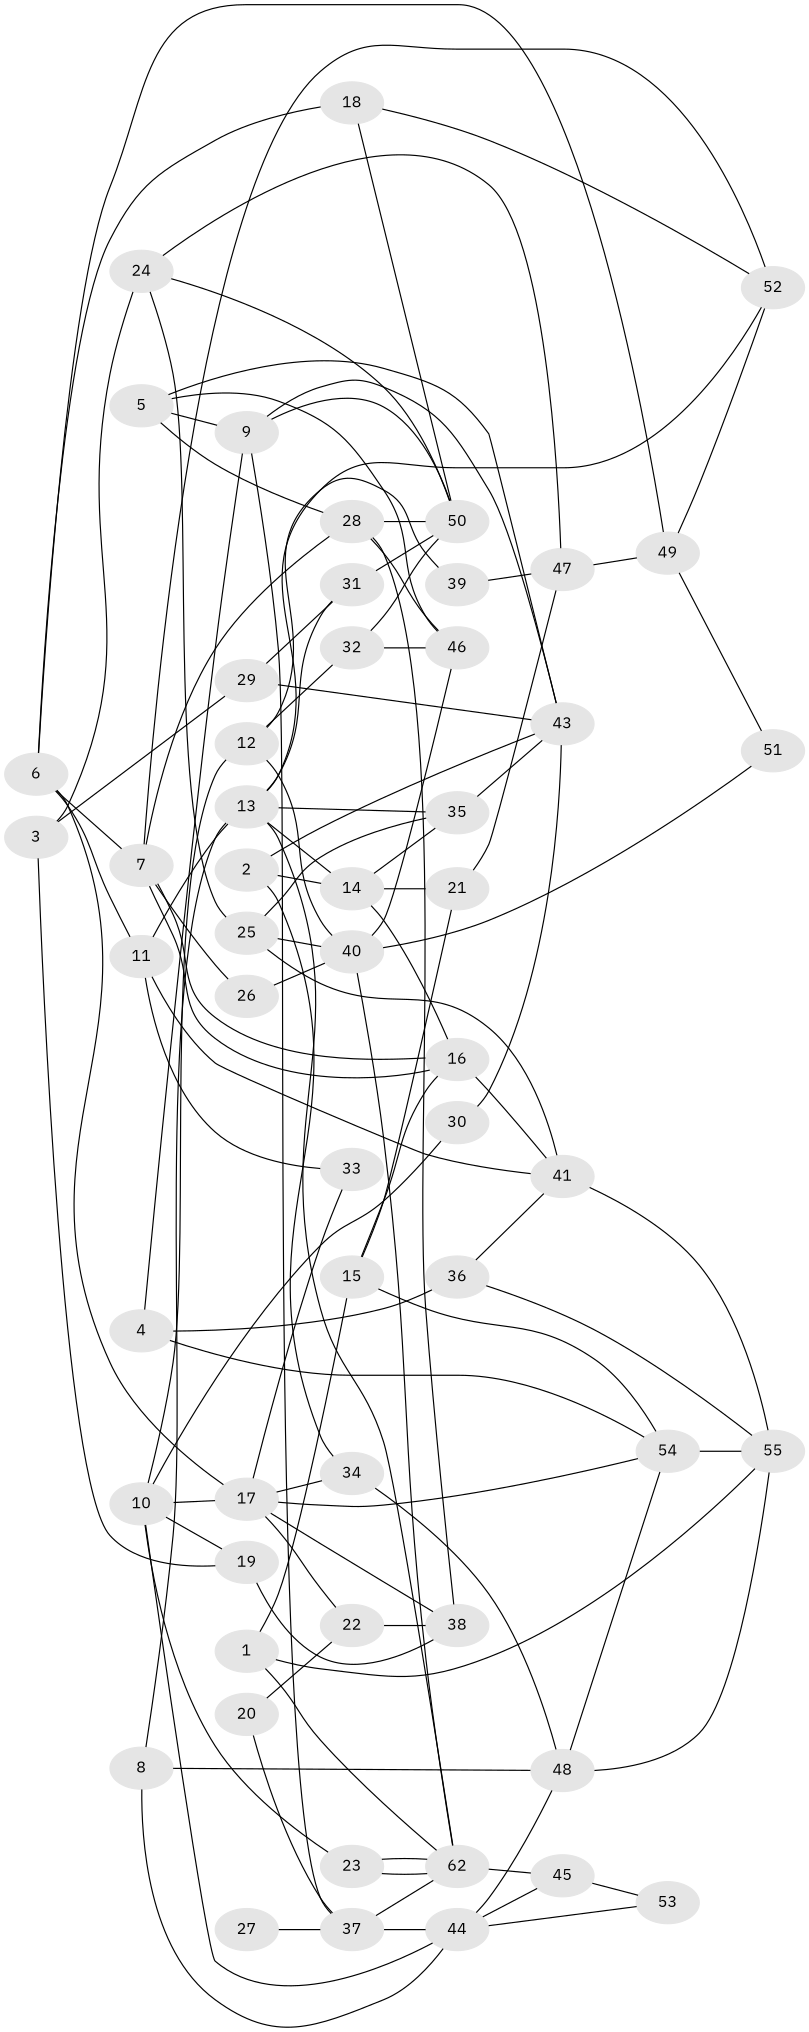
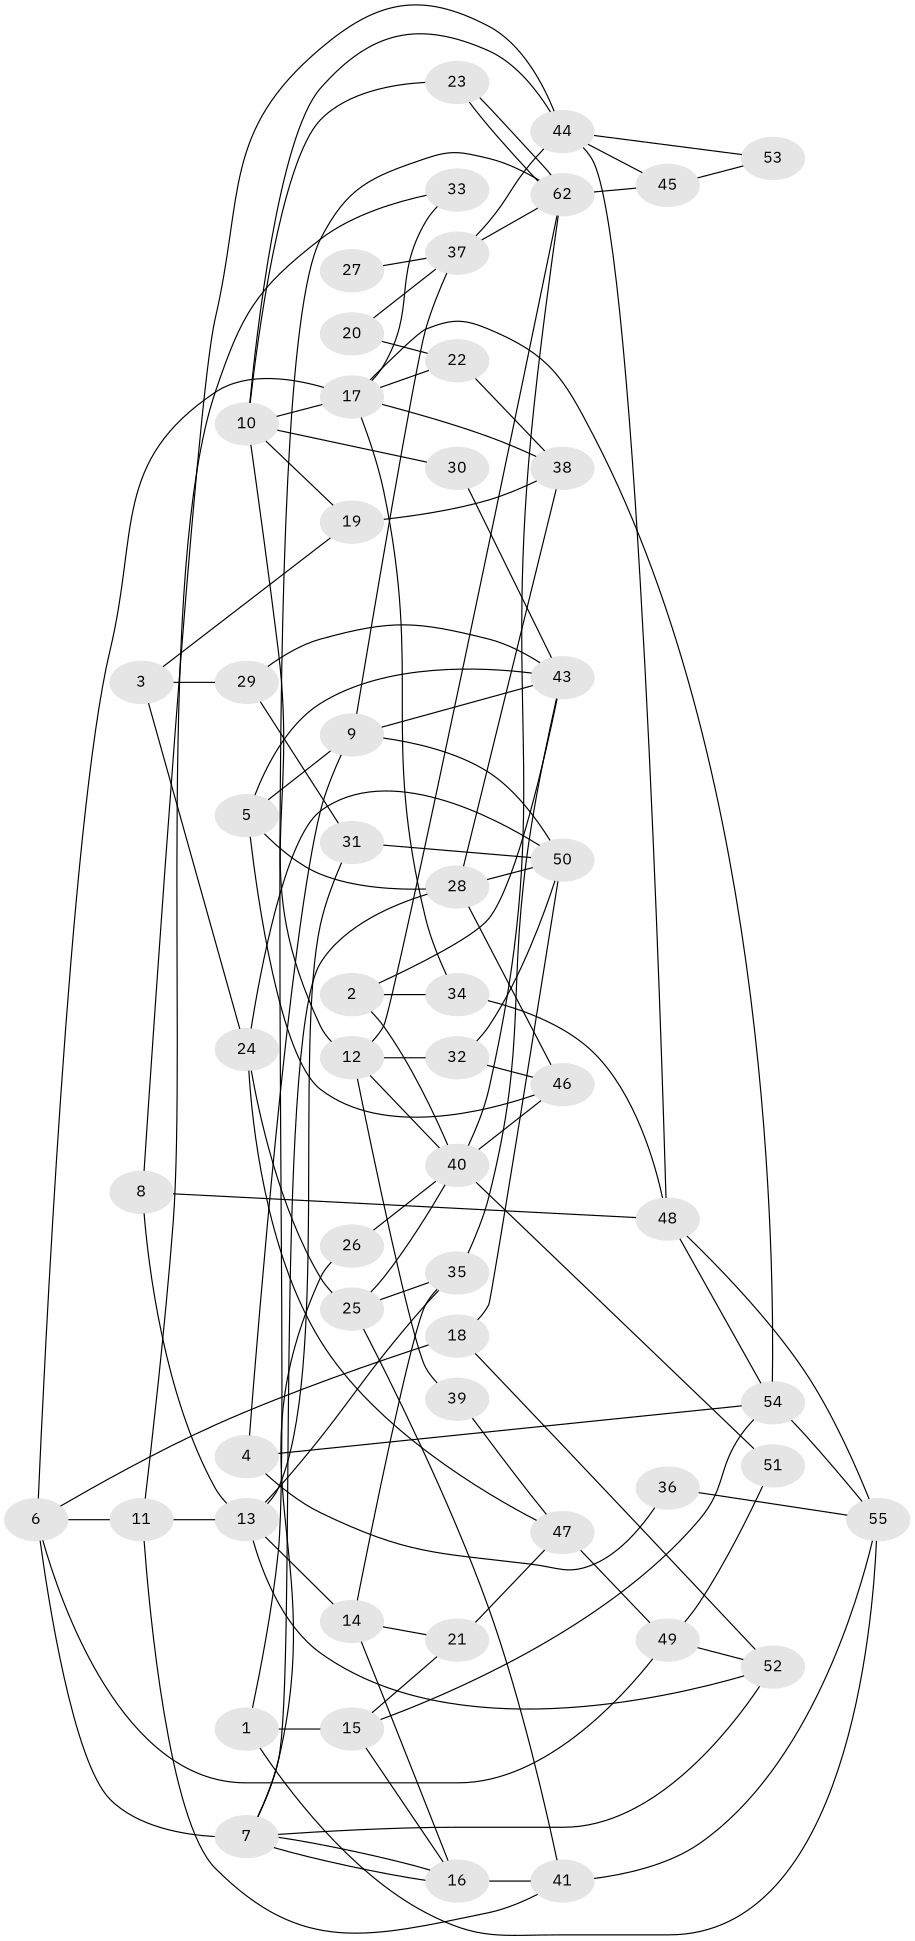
edge "2" -- "14": now "2" -- "40"
edge "41" -- "36": removed
edge "13" -- "62": now "12" -- "62"
